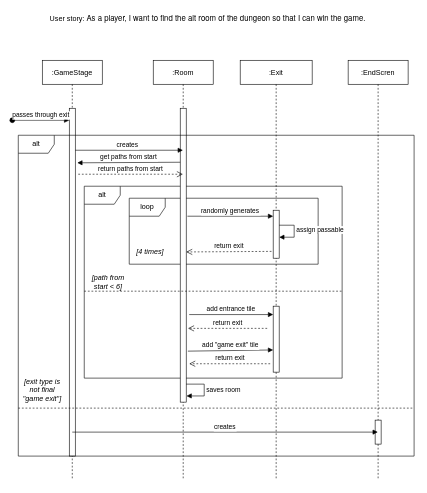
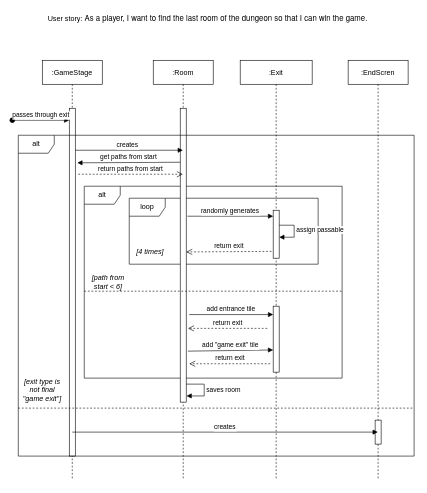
node "User story: As a player, I want to find the alt room of the dungeon so that I can win the game.": label "User story: As a player, I want to find the alt room of the dungeon so that I can win the game." -> "User story: As a player, I want to find the last room of the dungeon so that I can win the game."
